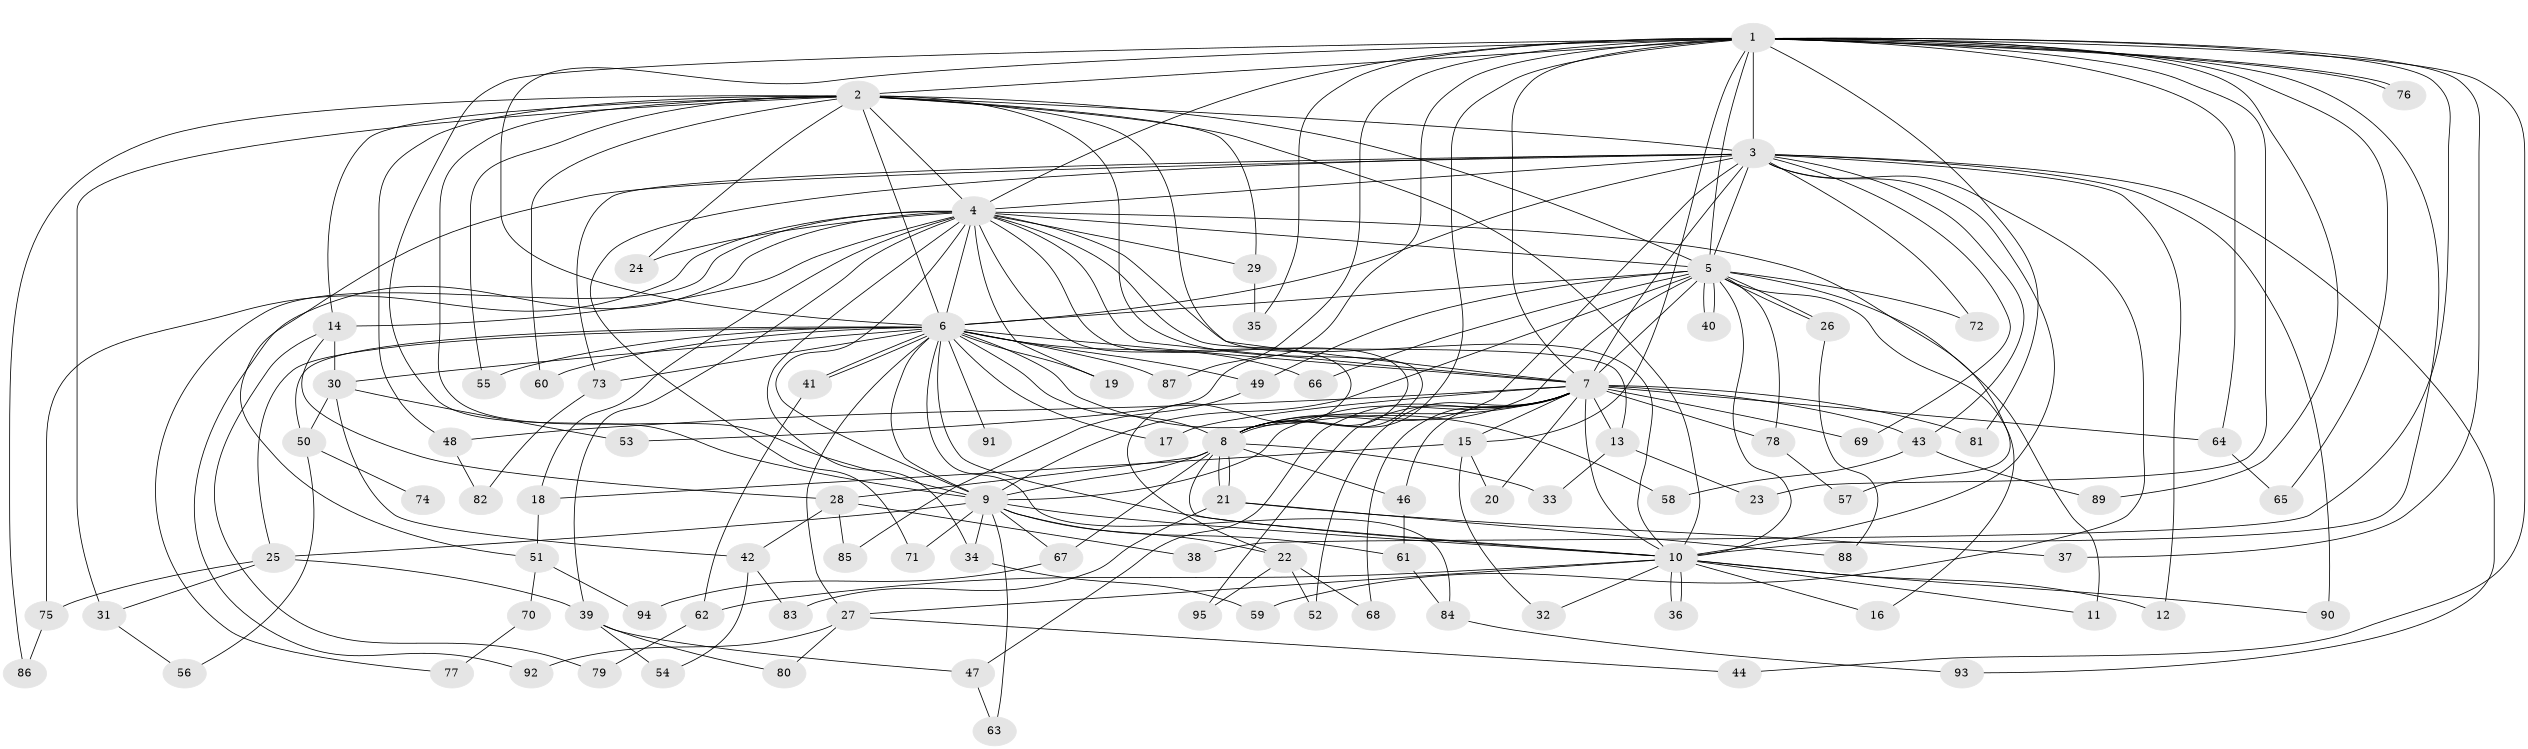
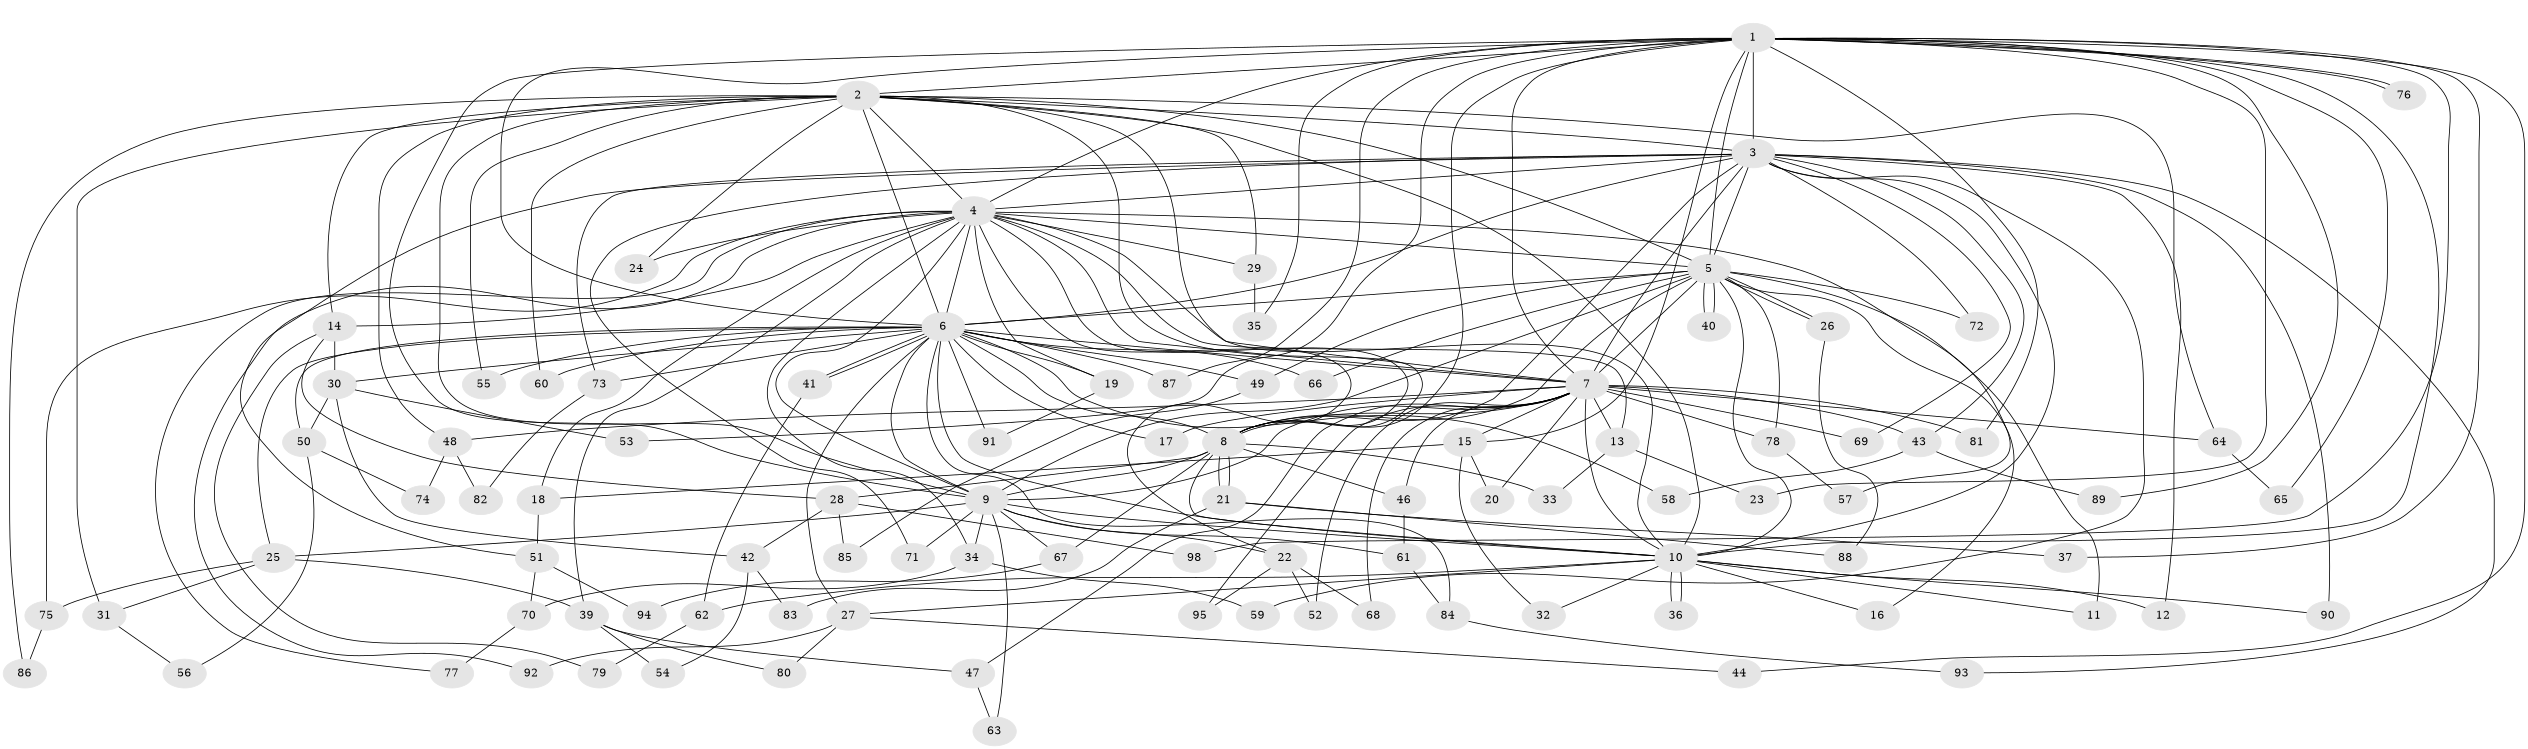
edge "1" -- "64": now "2" -- "64"
edge "19" -- "91": added
edge "48" -- "74": added
node "38": label "38" -> "98"
edge "34" -- "70": added
